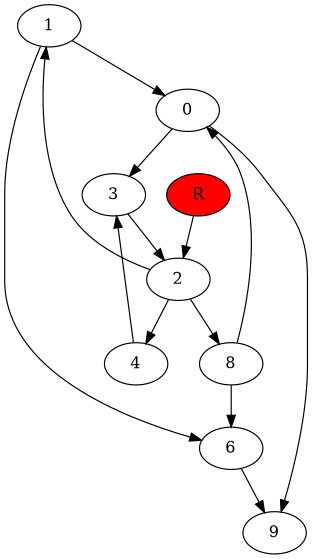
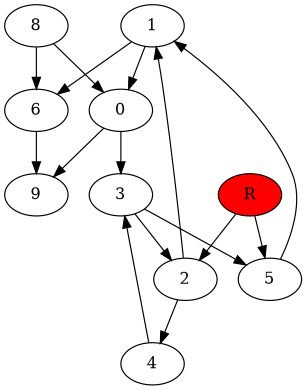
node "5": added
edge "2" -> "8": removed
